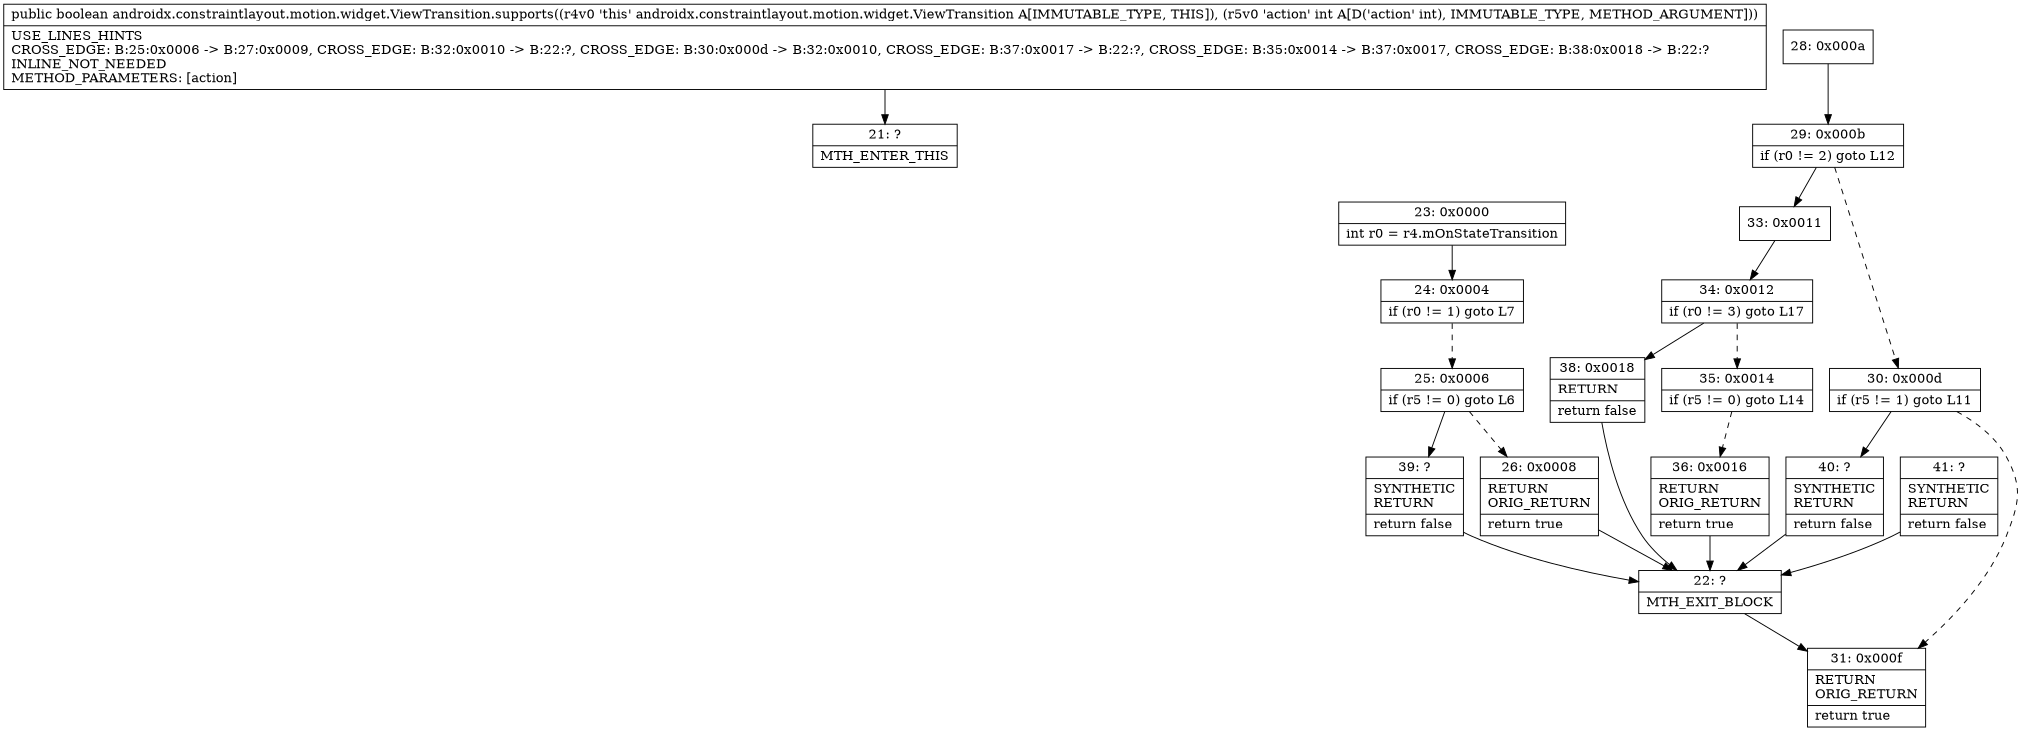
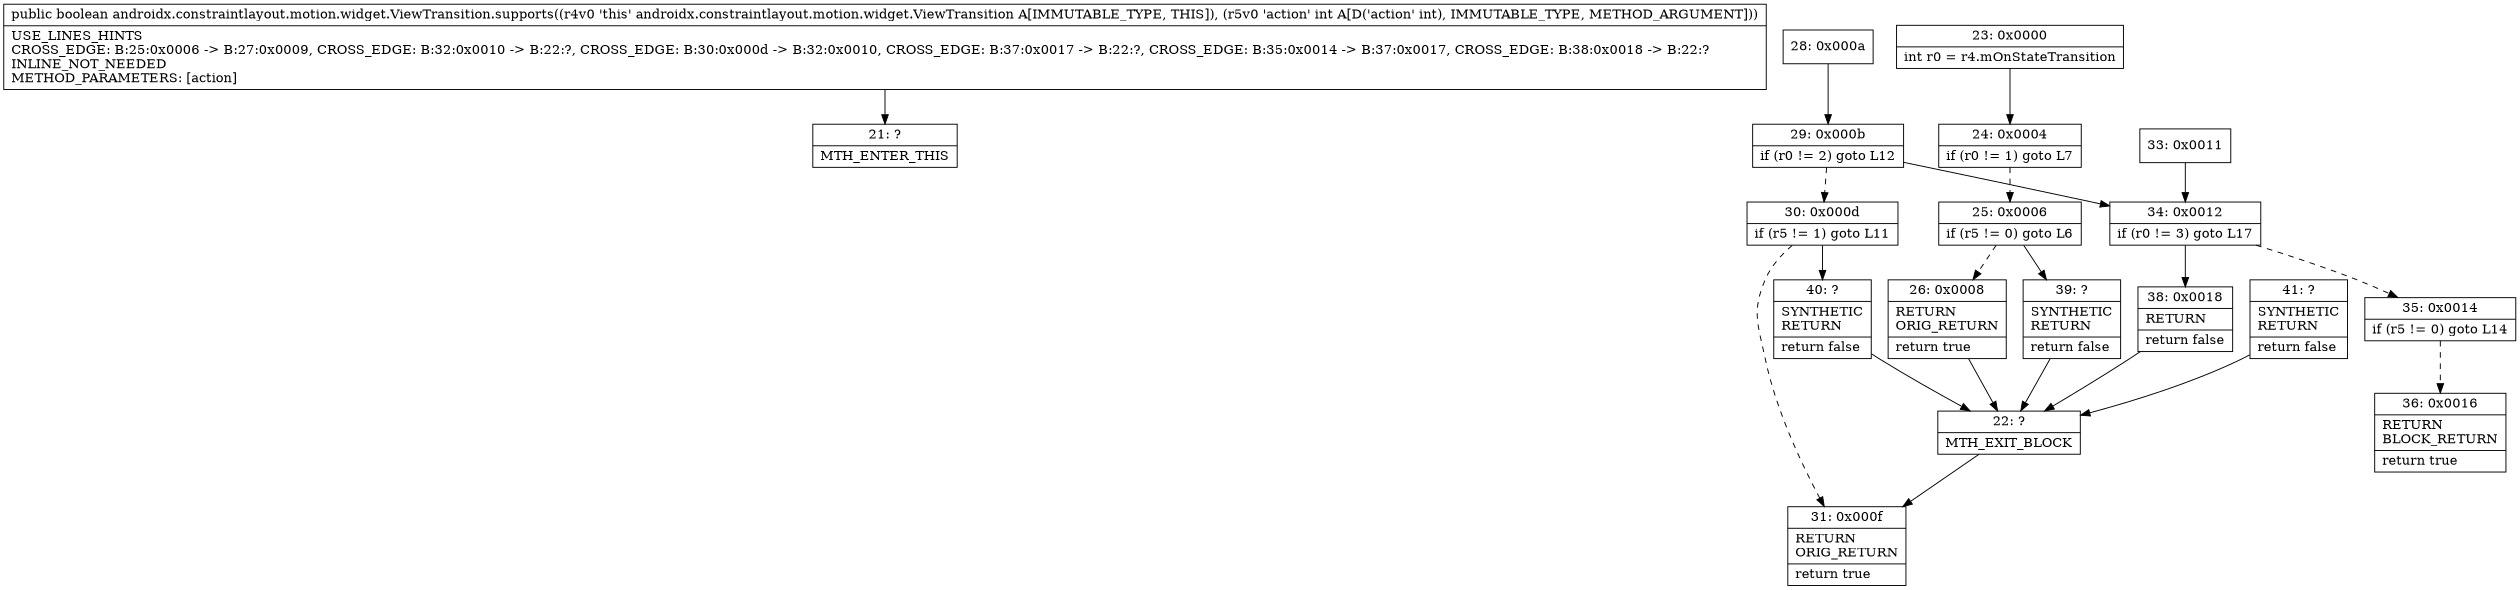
edge "29: 0x000b" -> "33: 0x0011": now "29: 0x000b" -> "34: 0x0012"
node "36: 0x0016": text "ORIG_RETURN" -> "BLOCK_RETURN"
edge "36: 0x0016" -> "22: ?": removed
